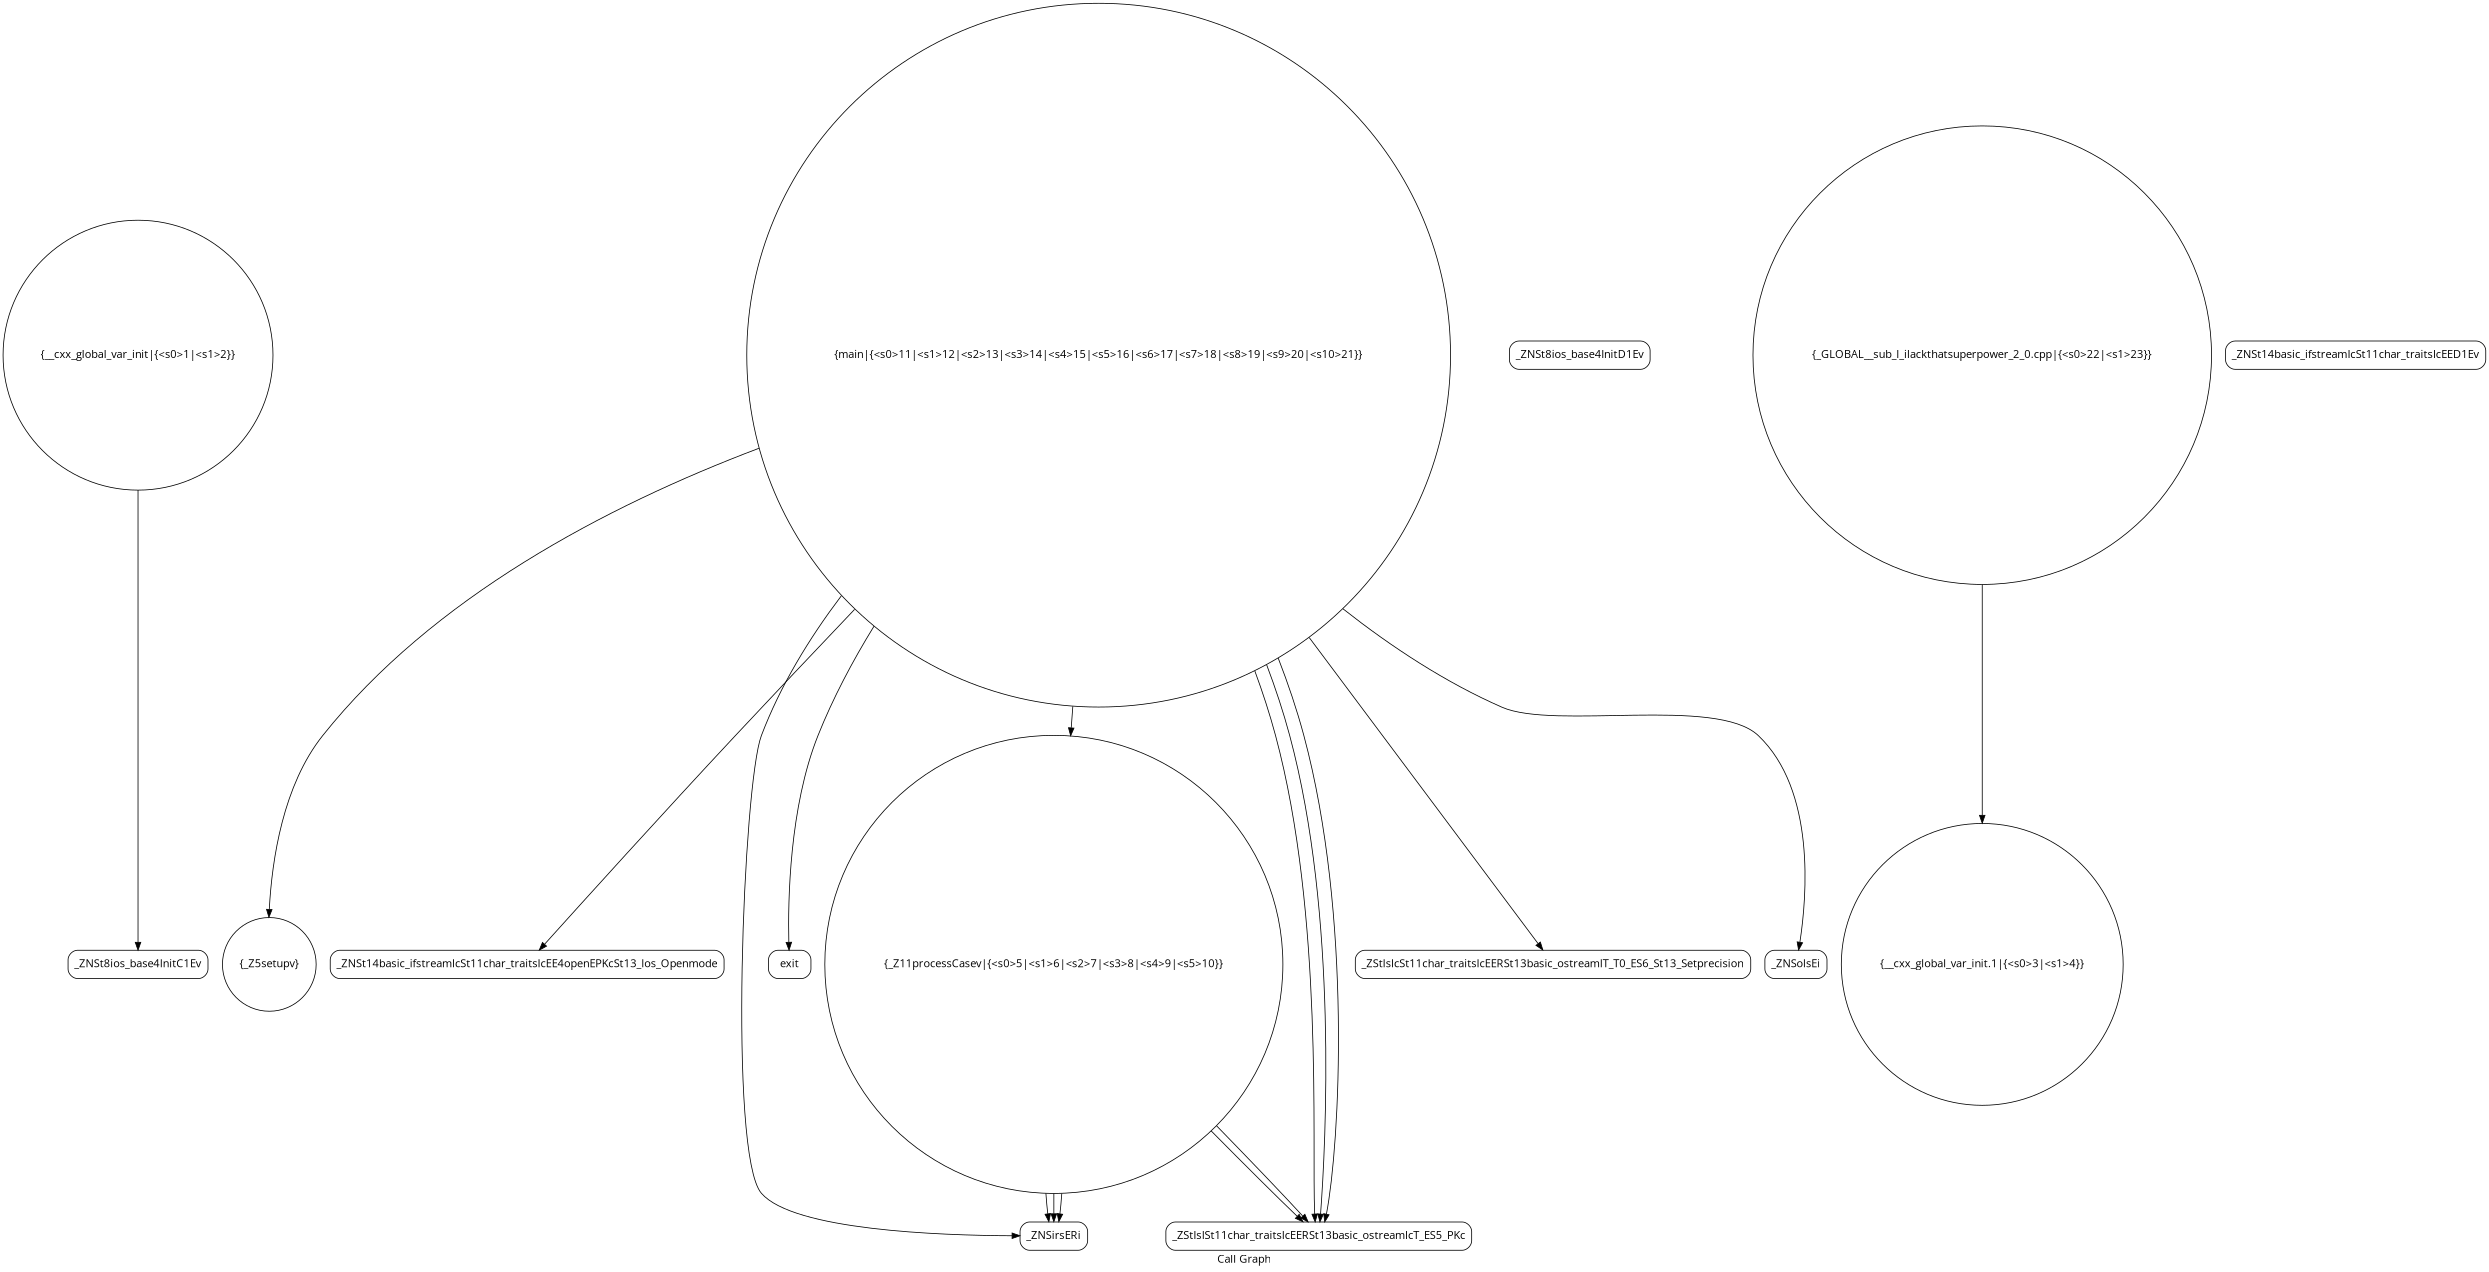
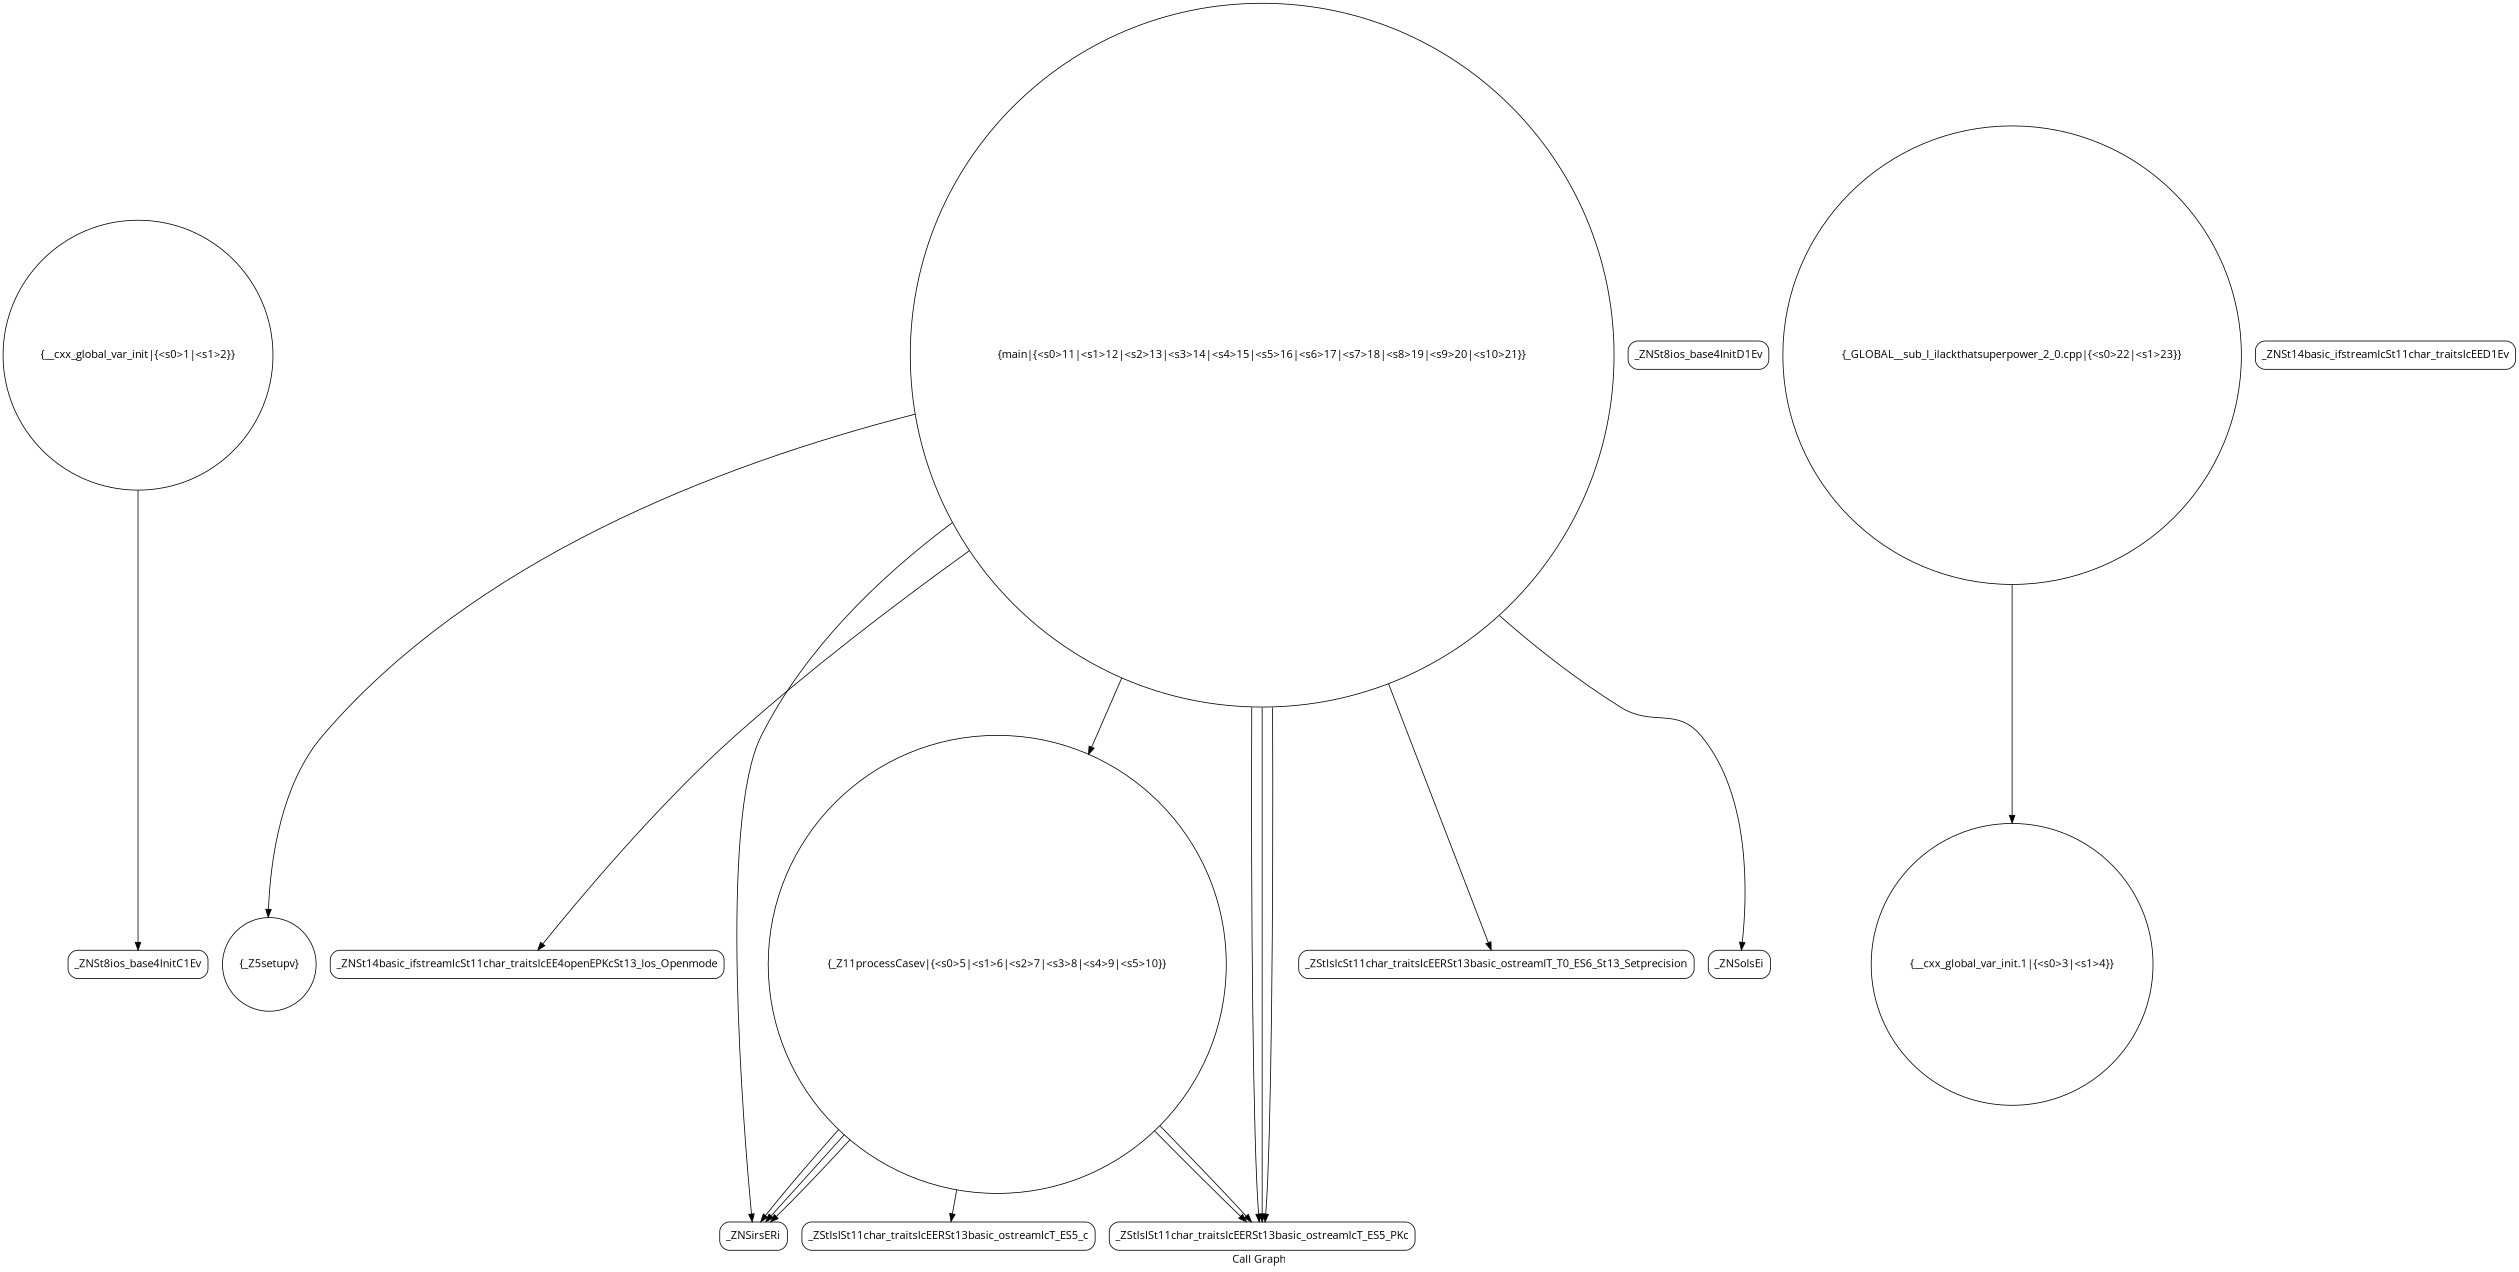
node "exit": removed
node "_ZStlsISt11char_traitsIcEERSt13basic_ostreamIcT_ES5_c": added
